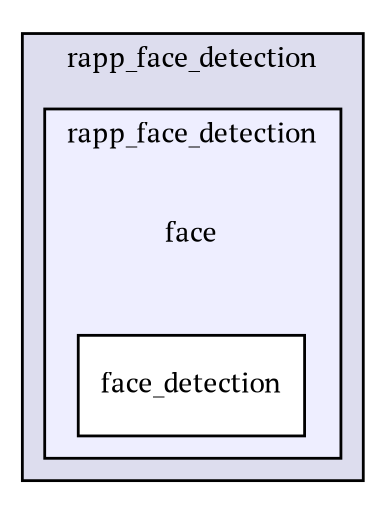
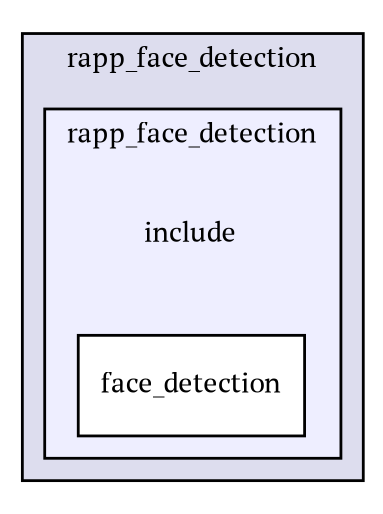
node "face": label "face" -> "include"
